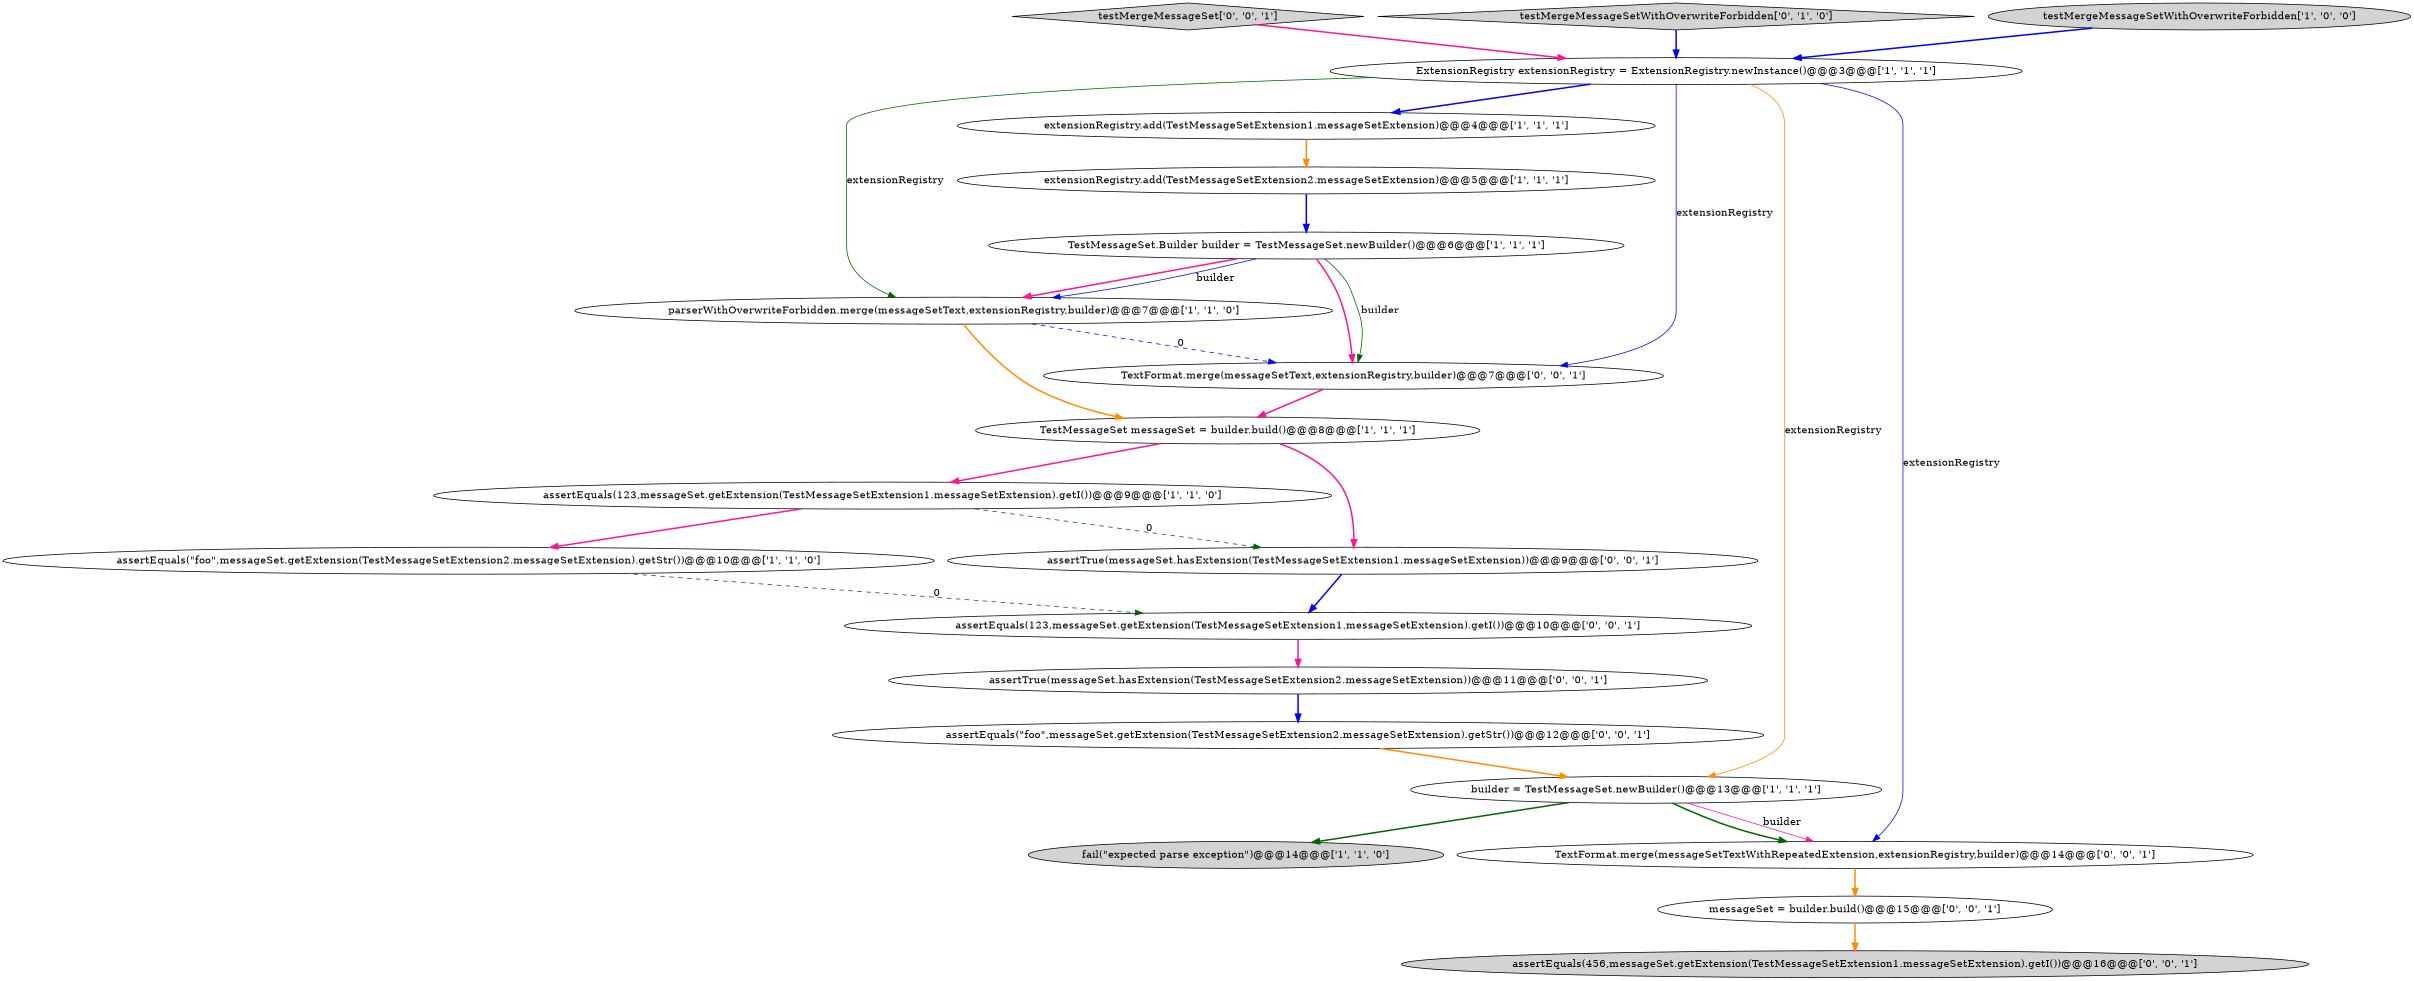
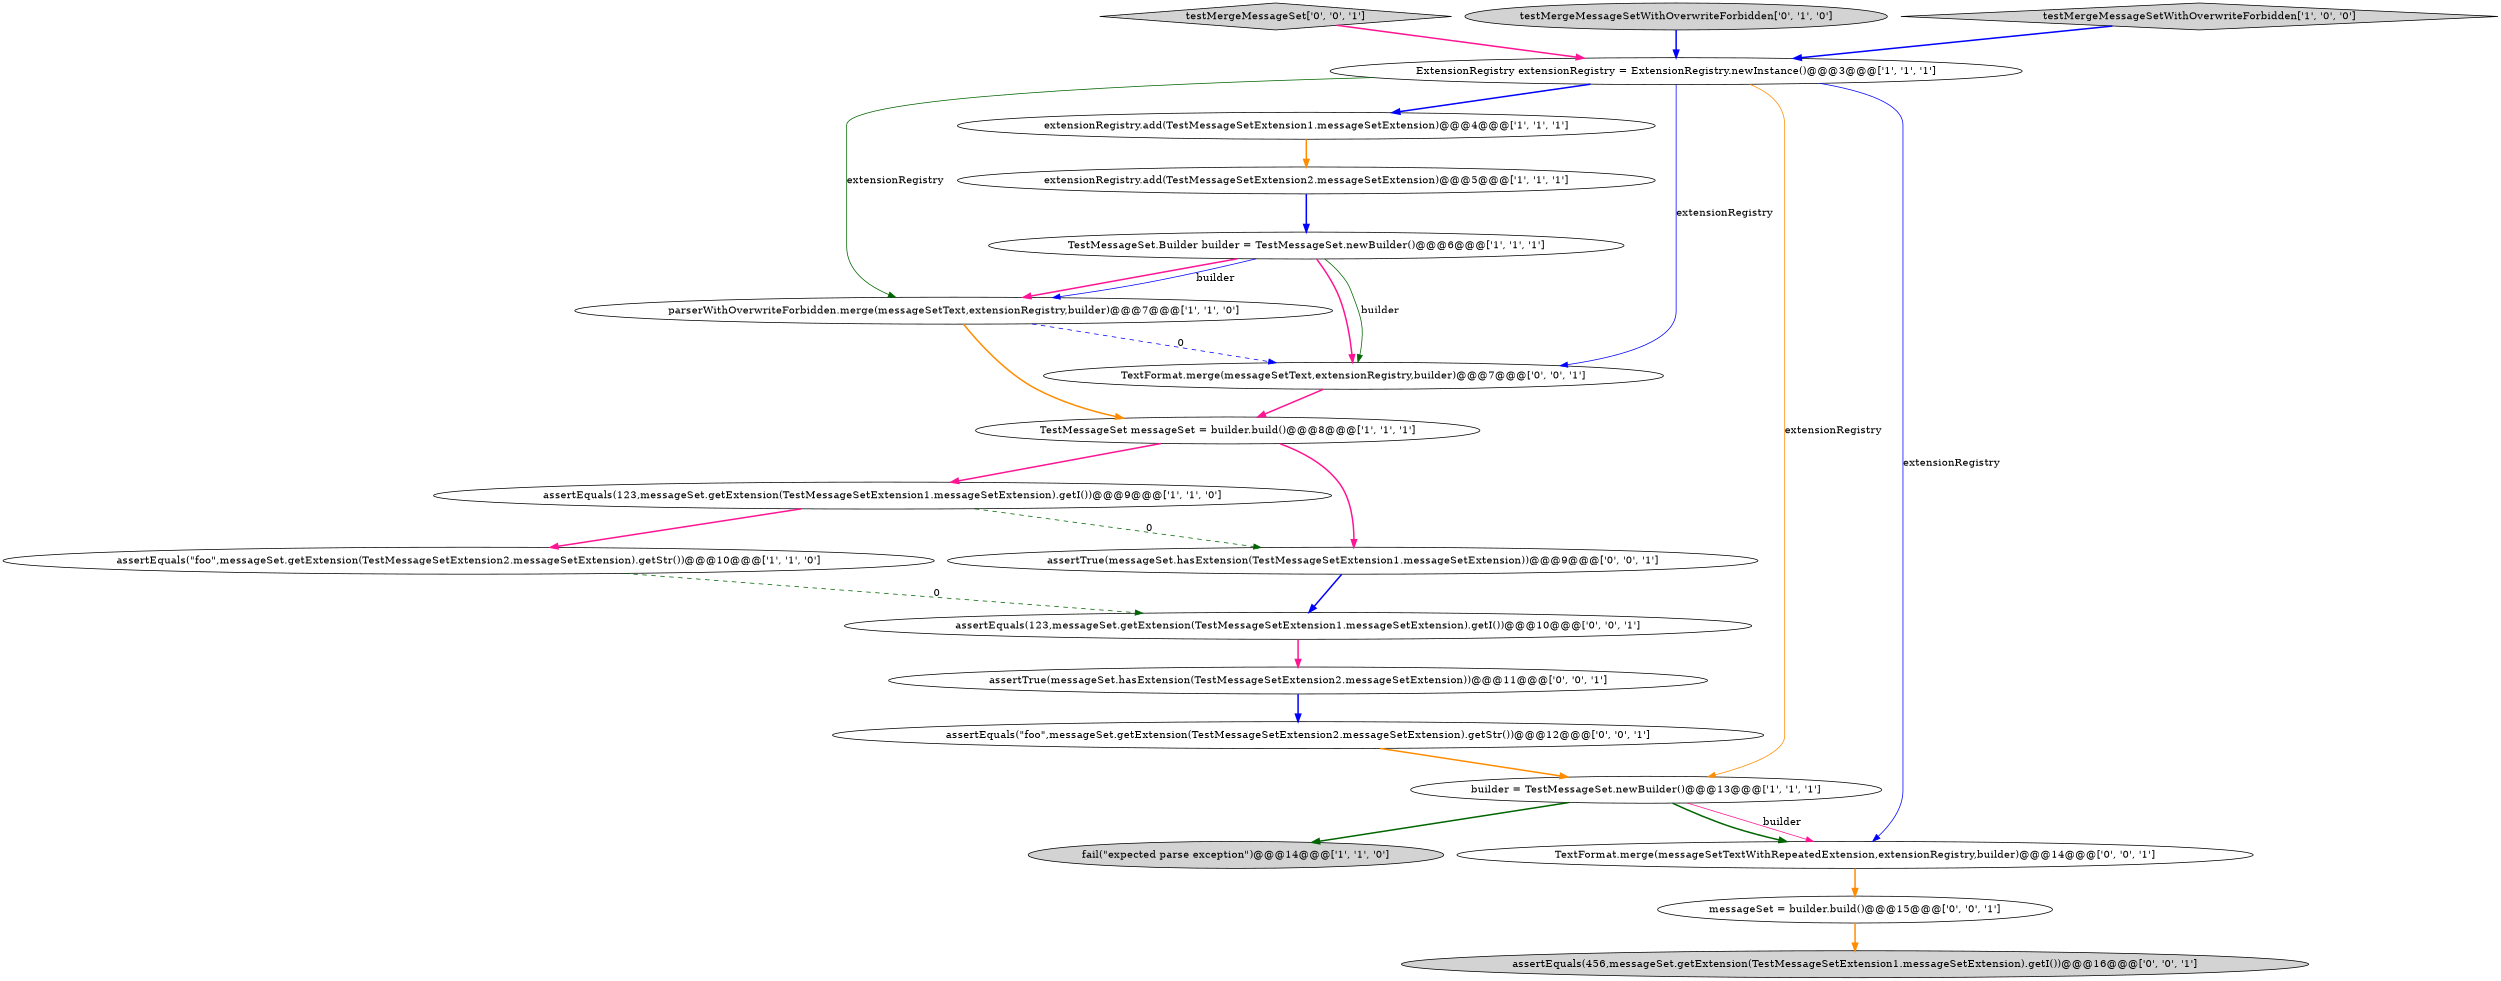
node "testMergeMessageSetWithOverwriteForbidden['0', '1', '0']": shape diamond -> ellipse
node "testMergeMessageSetWithOverwriteForbidden['1', '0', '0']": shape ellipse -> diamond
